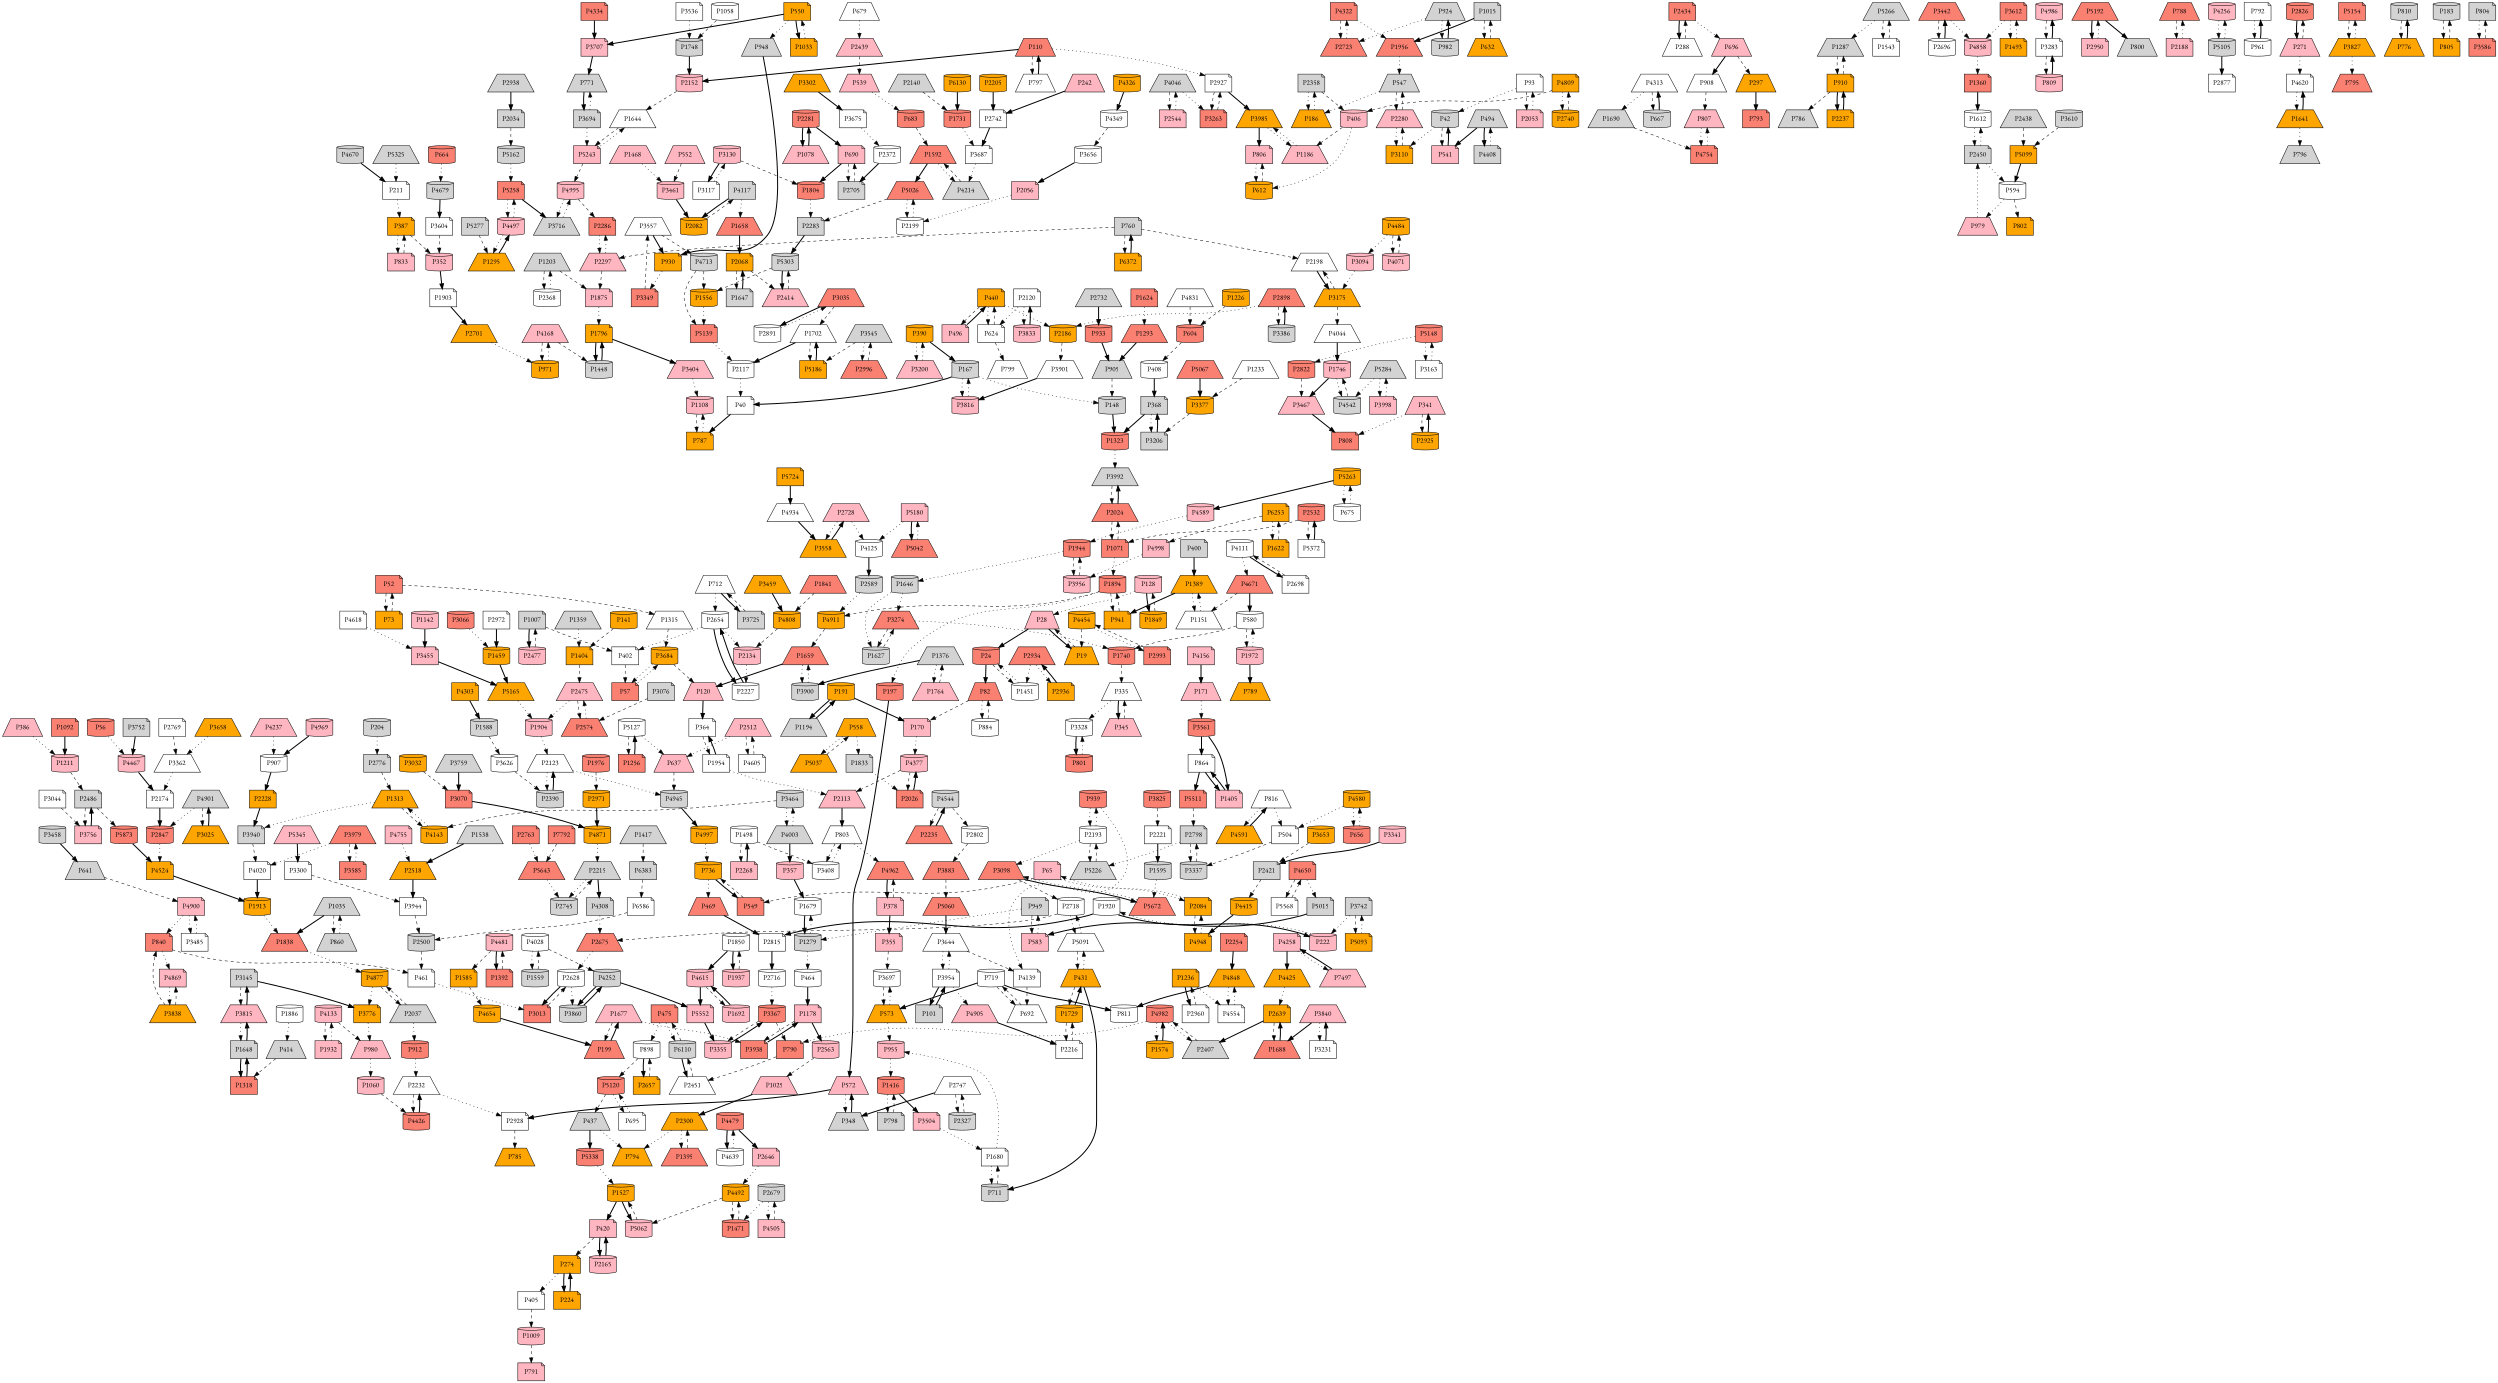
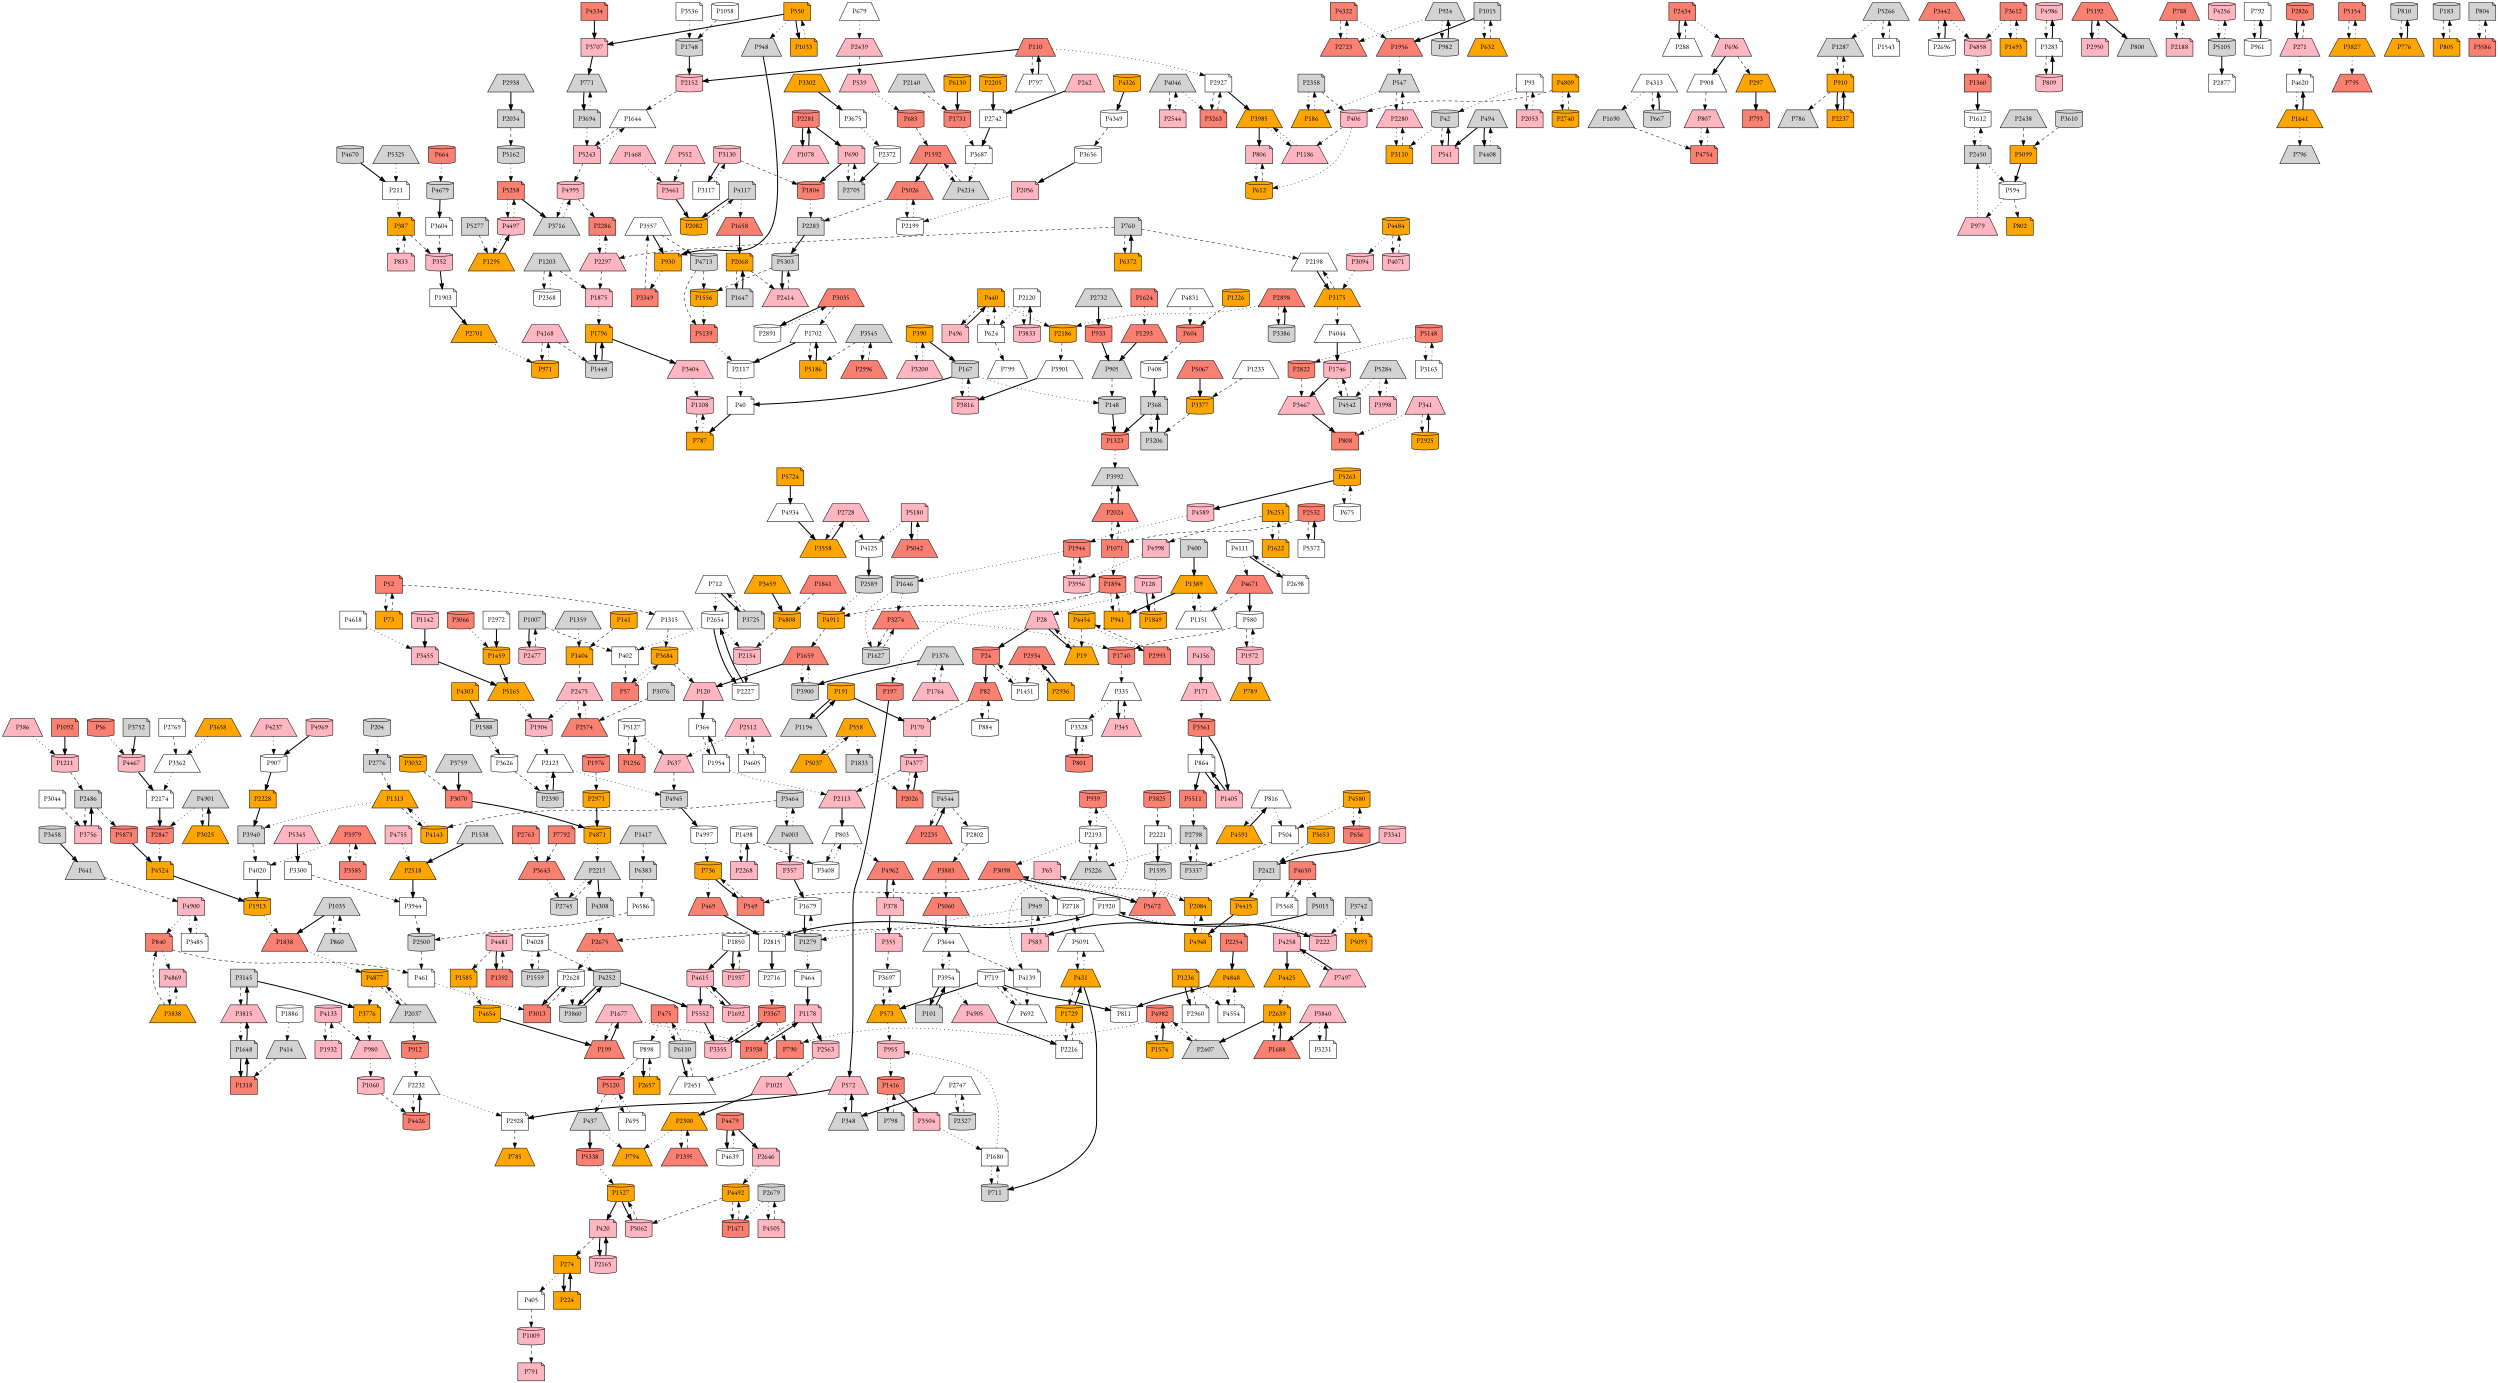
node "P4997": fillcolor orange -> white
